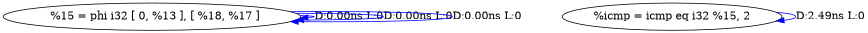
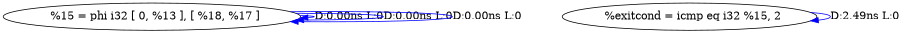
node "%icmp = icmp eq i32 %15, 2": label "%icmp = icmp eq i32 %15, 2" -> "%exitcond = icmp eq i32 %15, 2"
